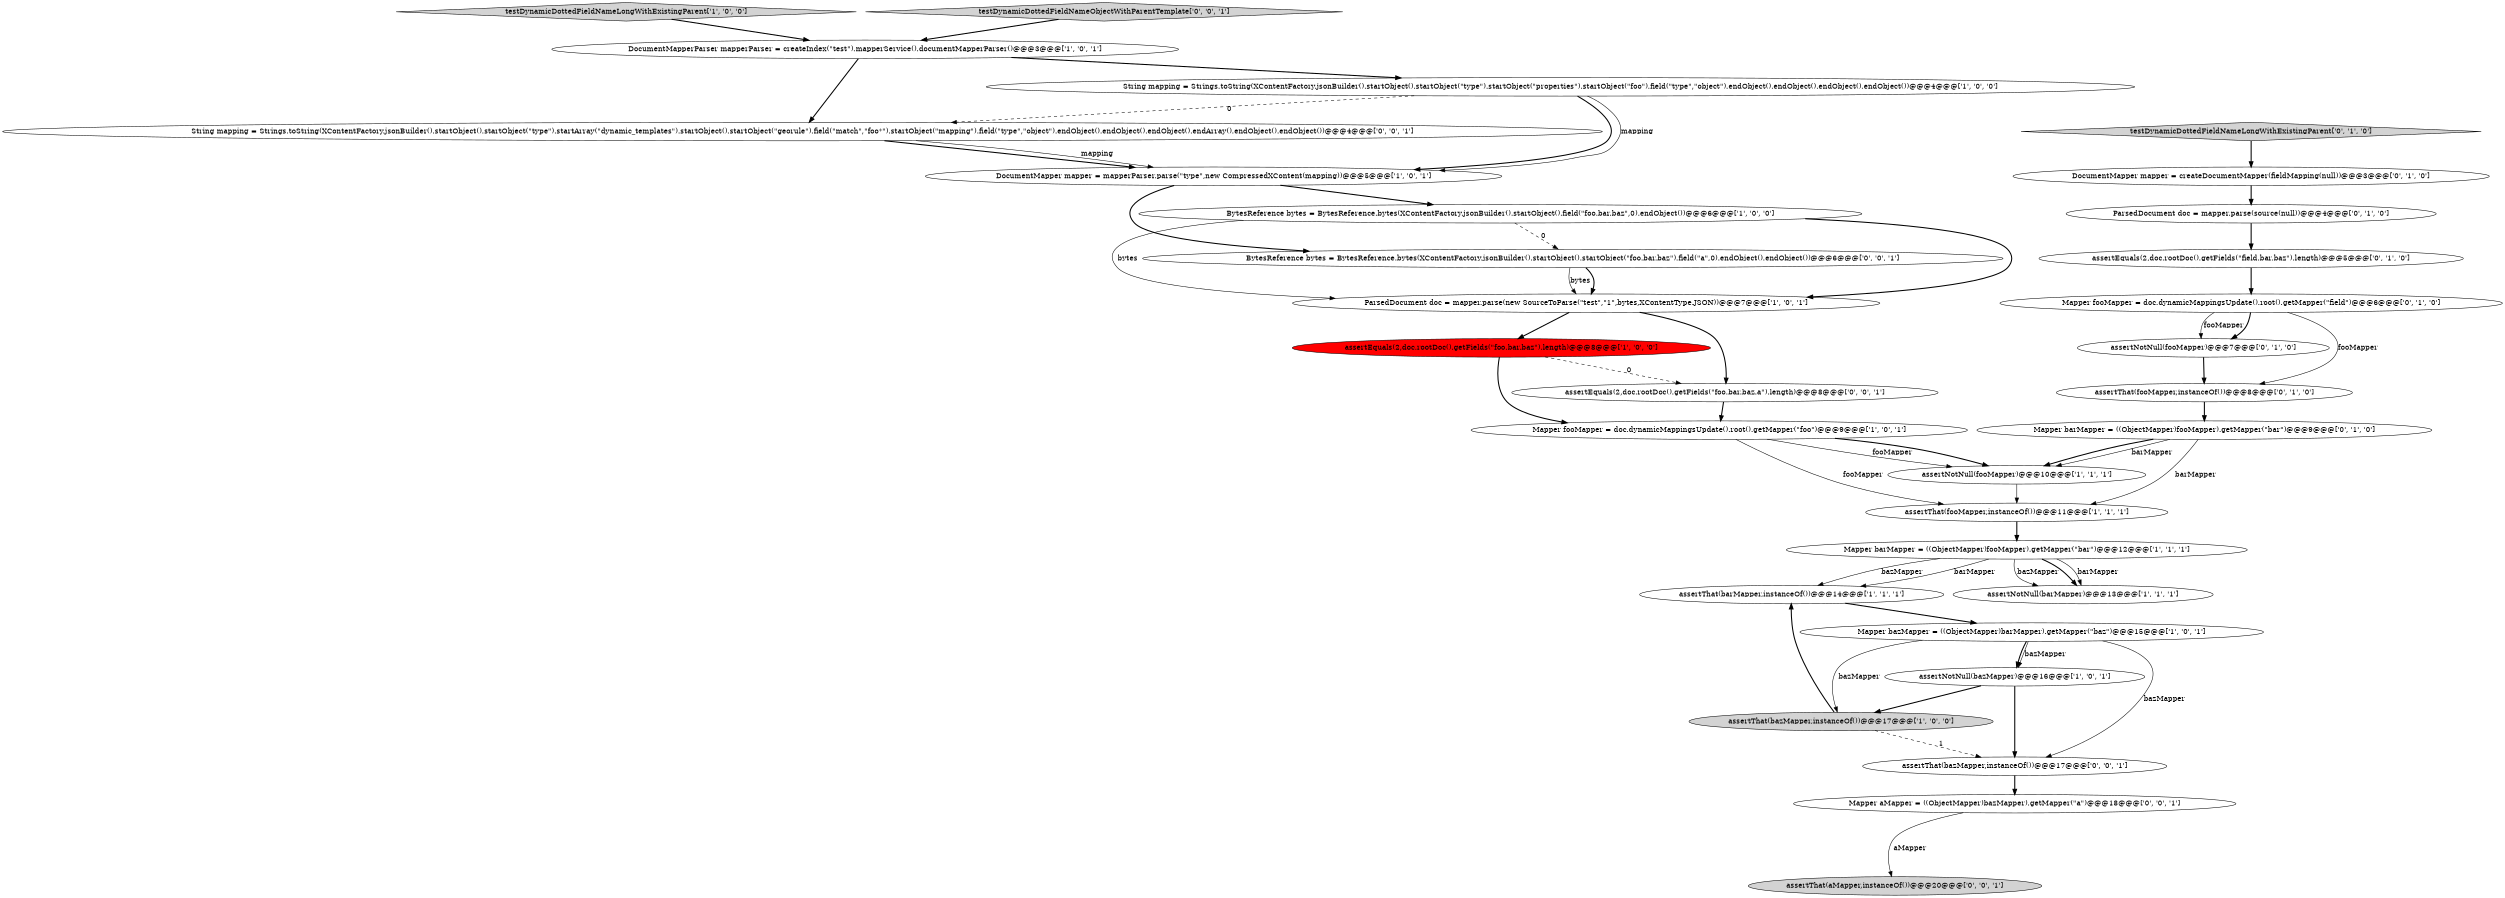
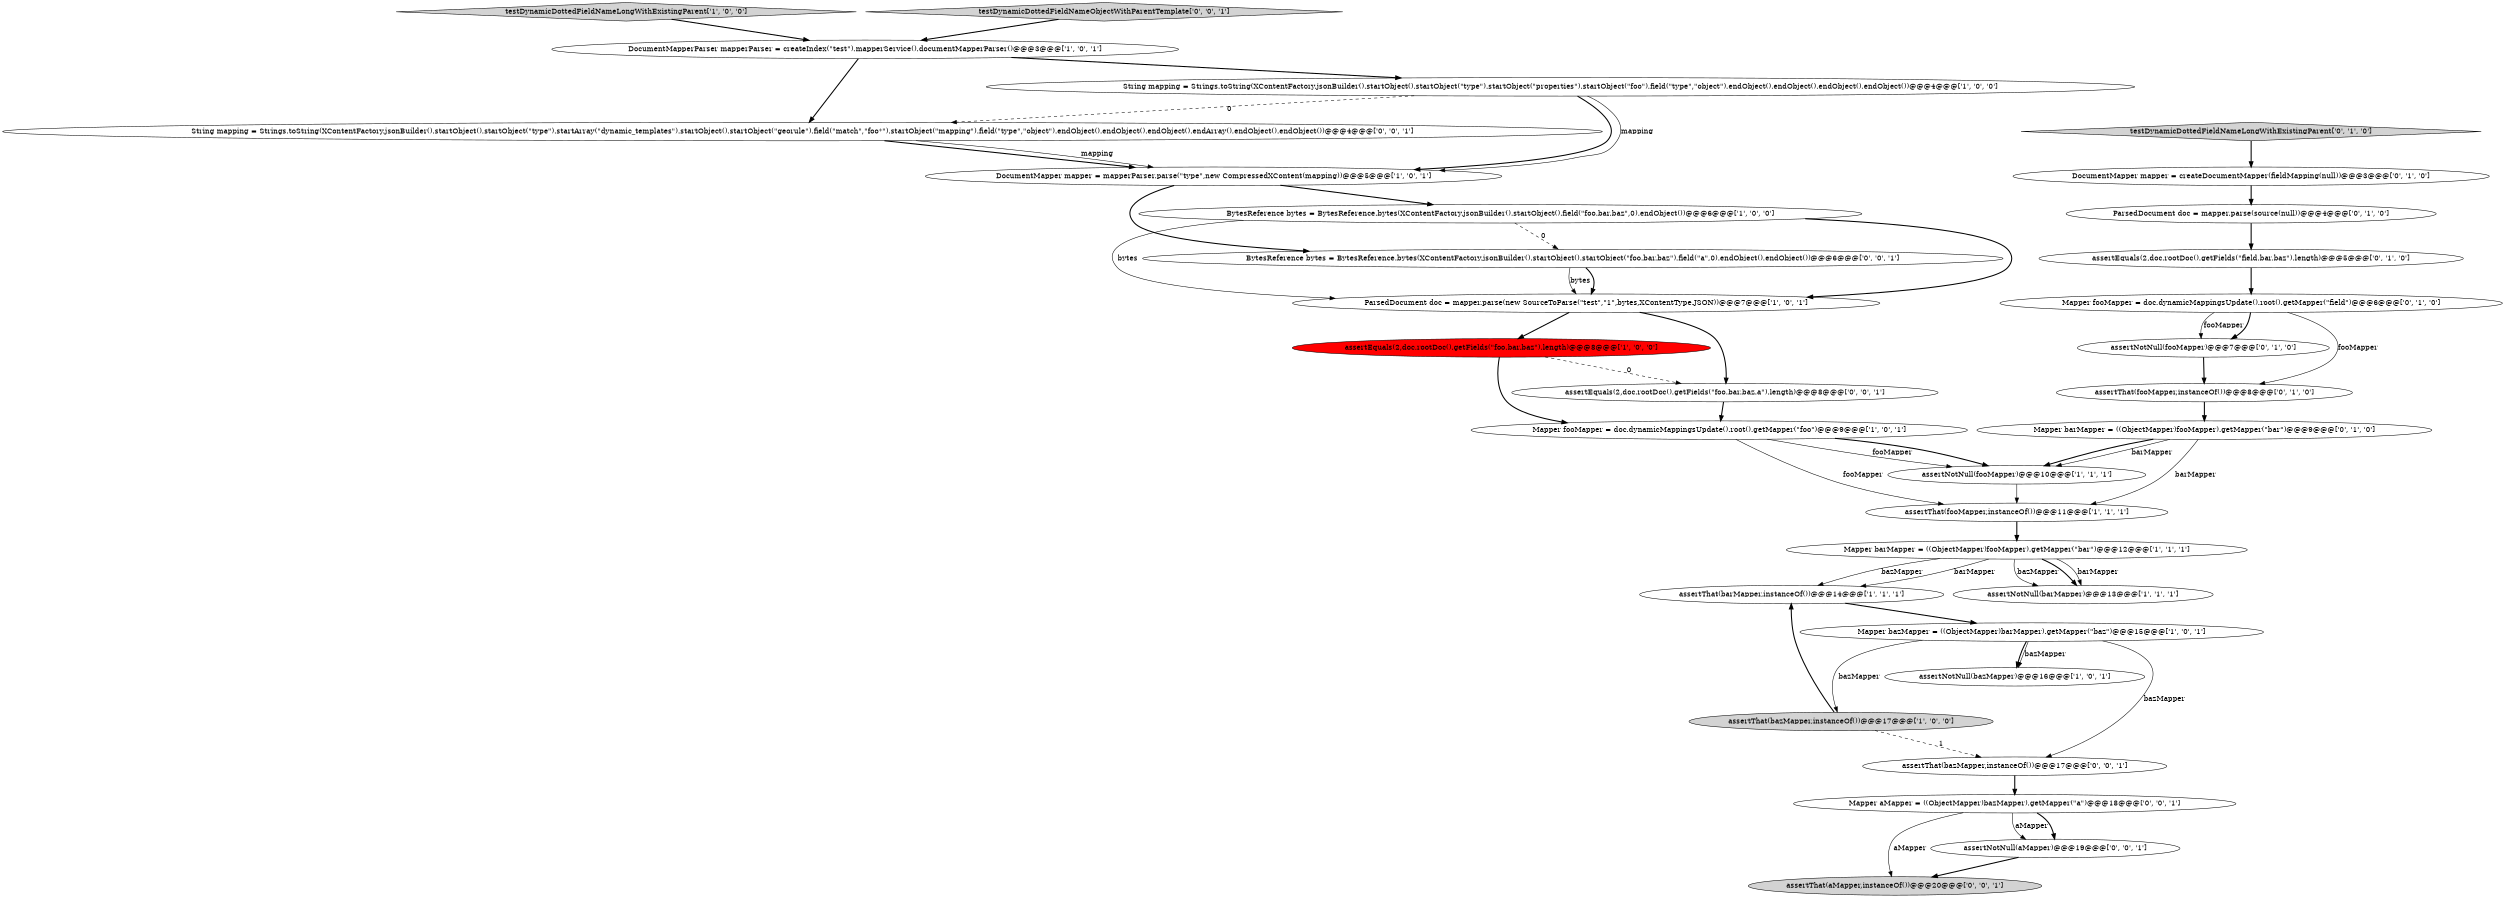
edge "assertNotNull(bazMapper)@@@16@@@['1', '0', '1']" -> "assertThat(bazMapper,instanceOf())@@@17@@@['1', '0', '0']": removed
edge "assertNotNull(bazMapper)@@@16@@@['1', '0', '1']" -> "assertThat(bazMapper,instanceOf())@@@17@@@['0', '0', '1']": removed
node "assertNotNull(aMapper)@@@19@@@['0', '0', '1']": added
